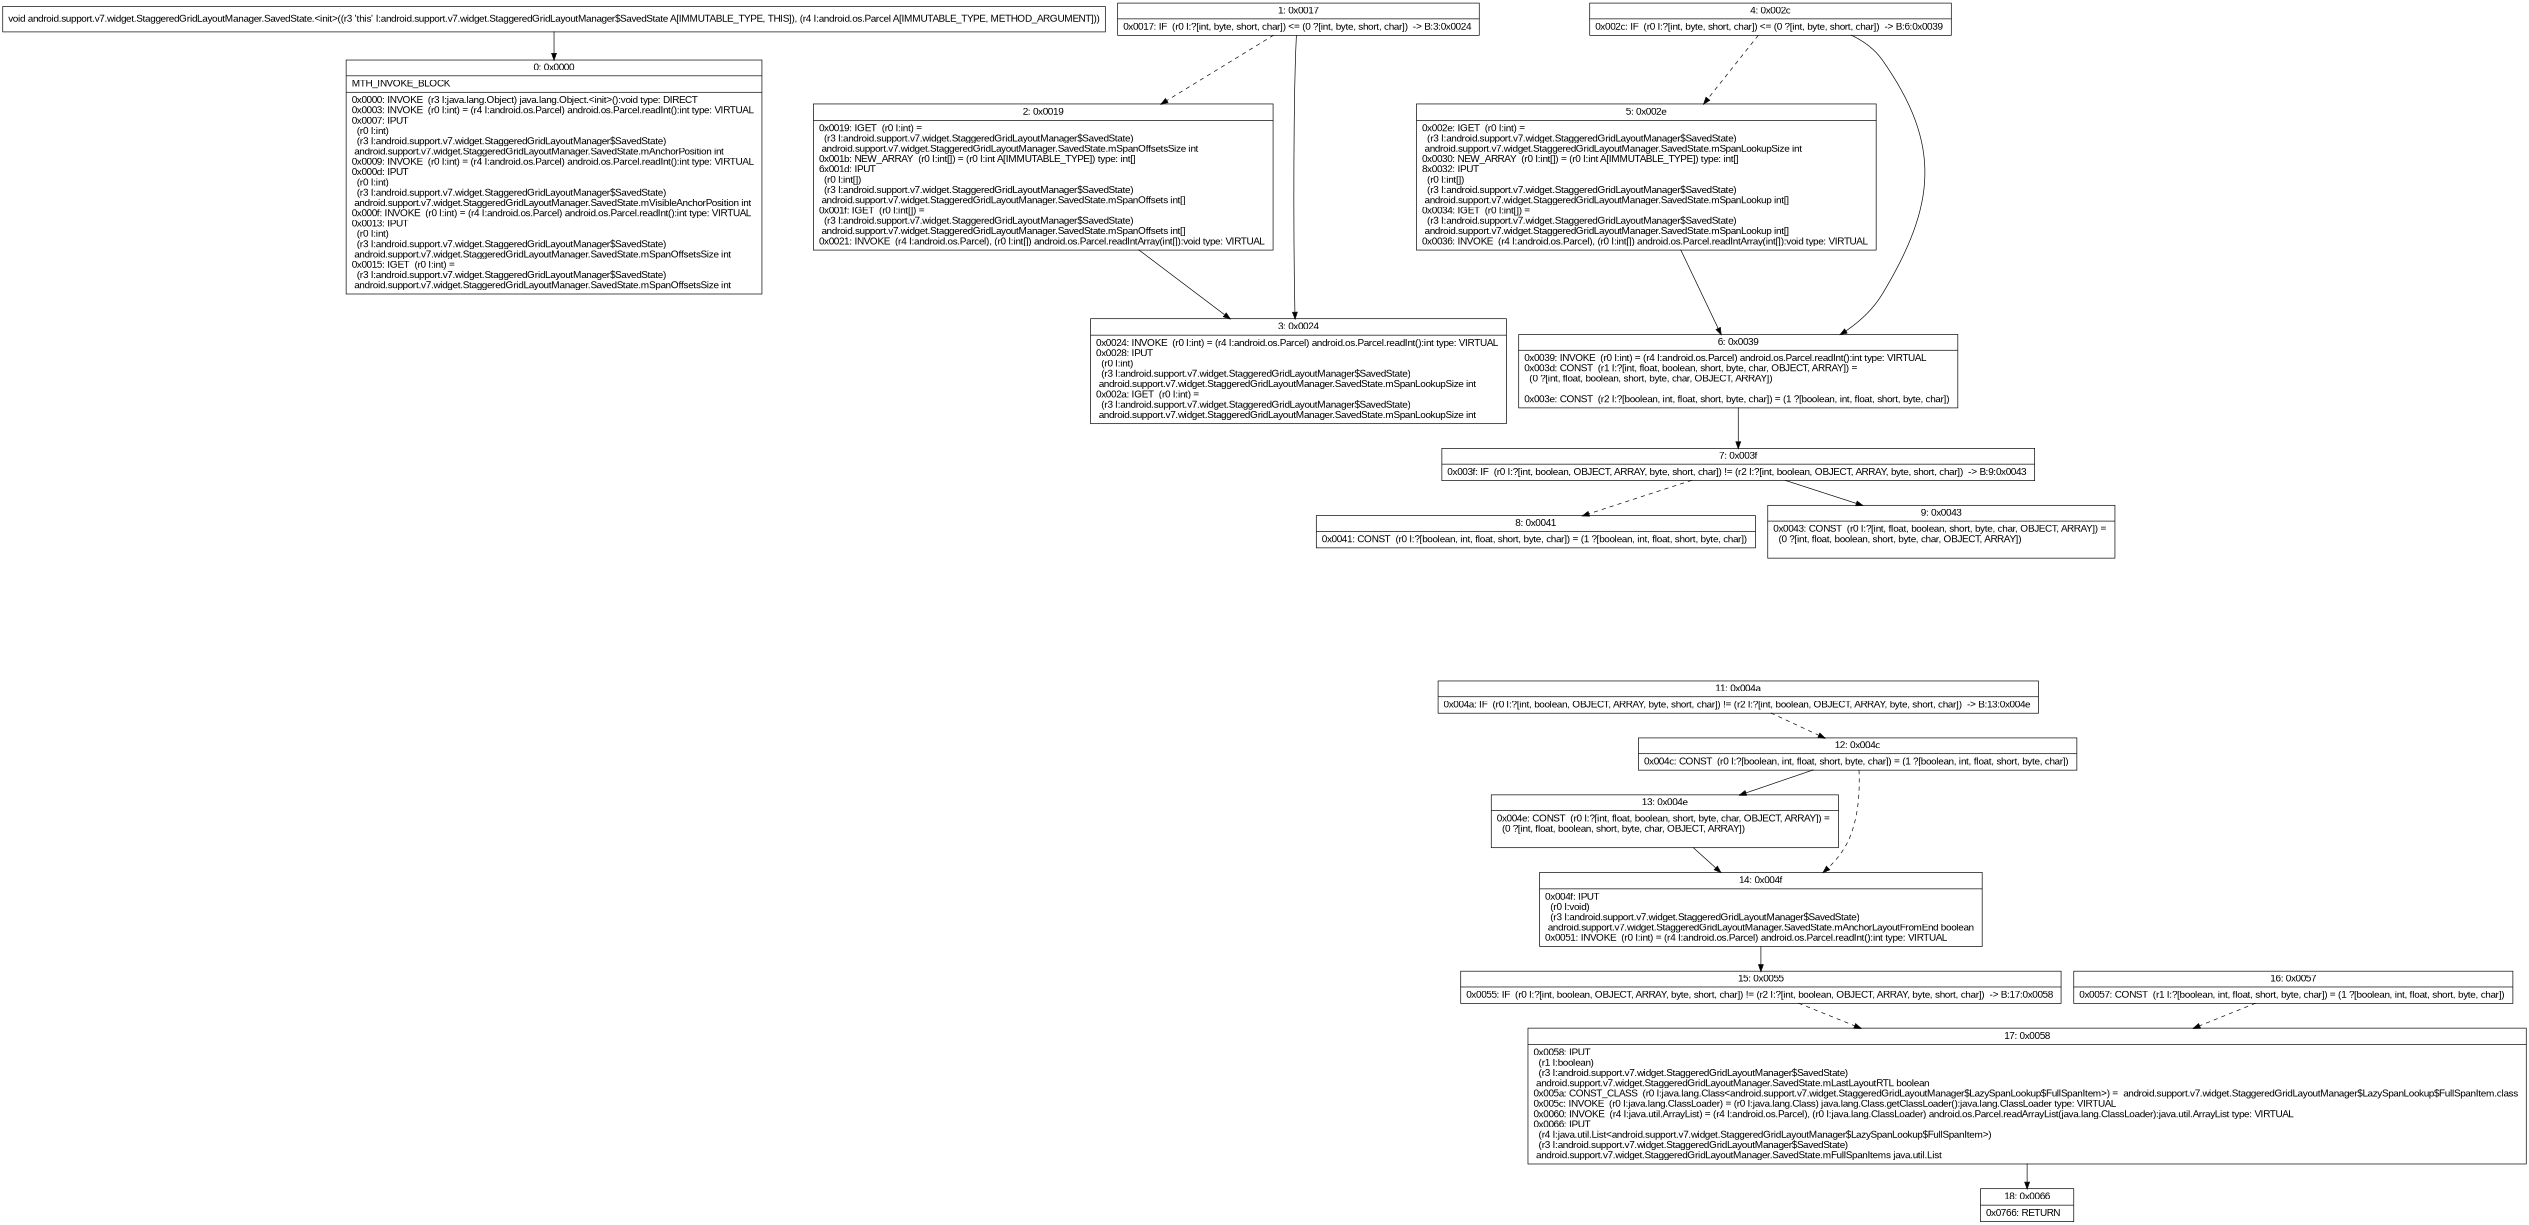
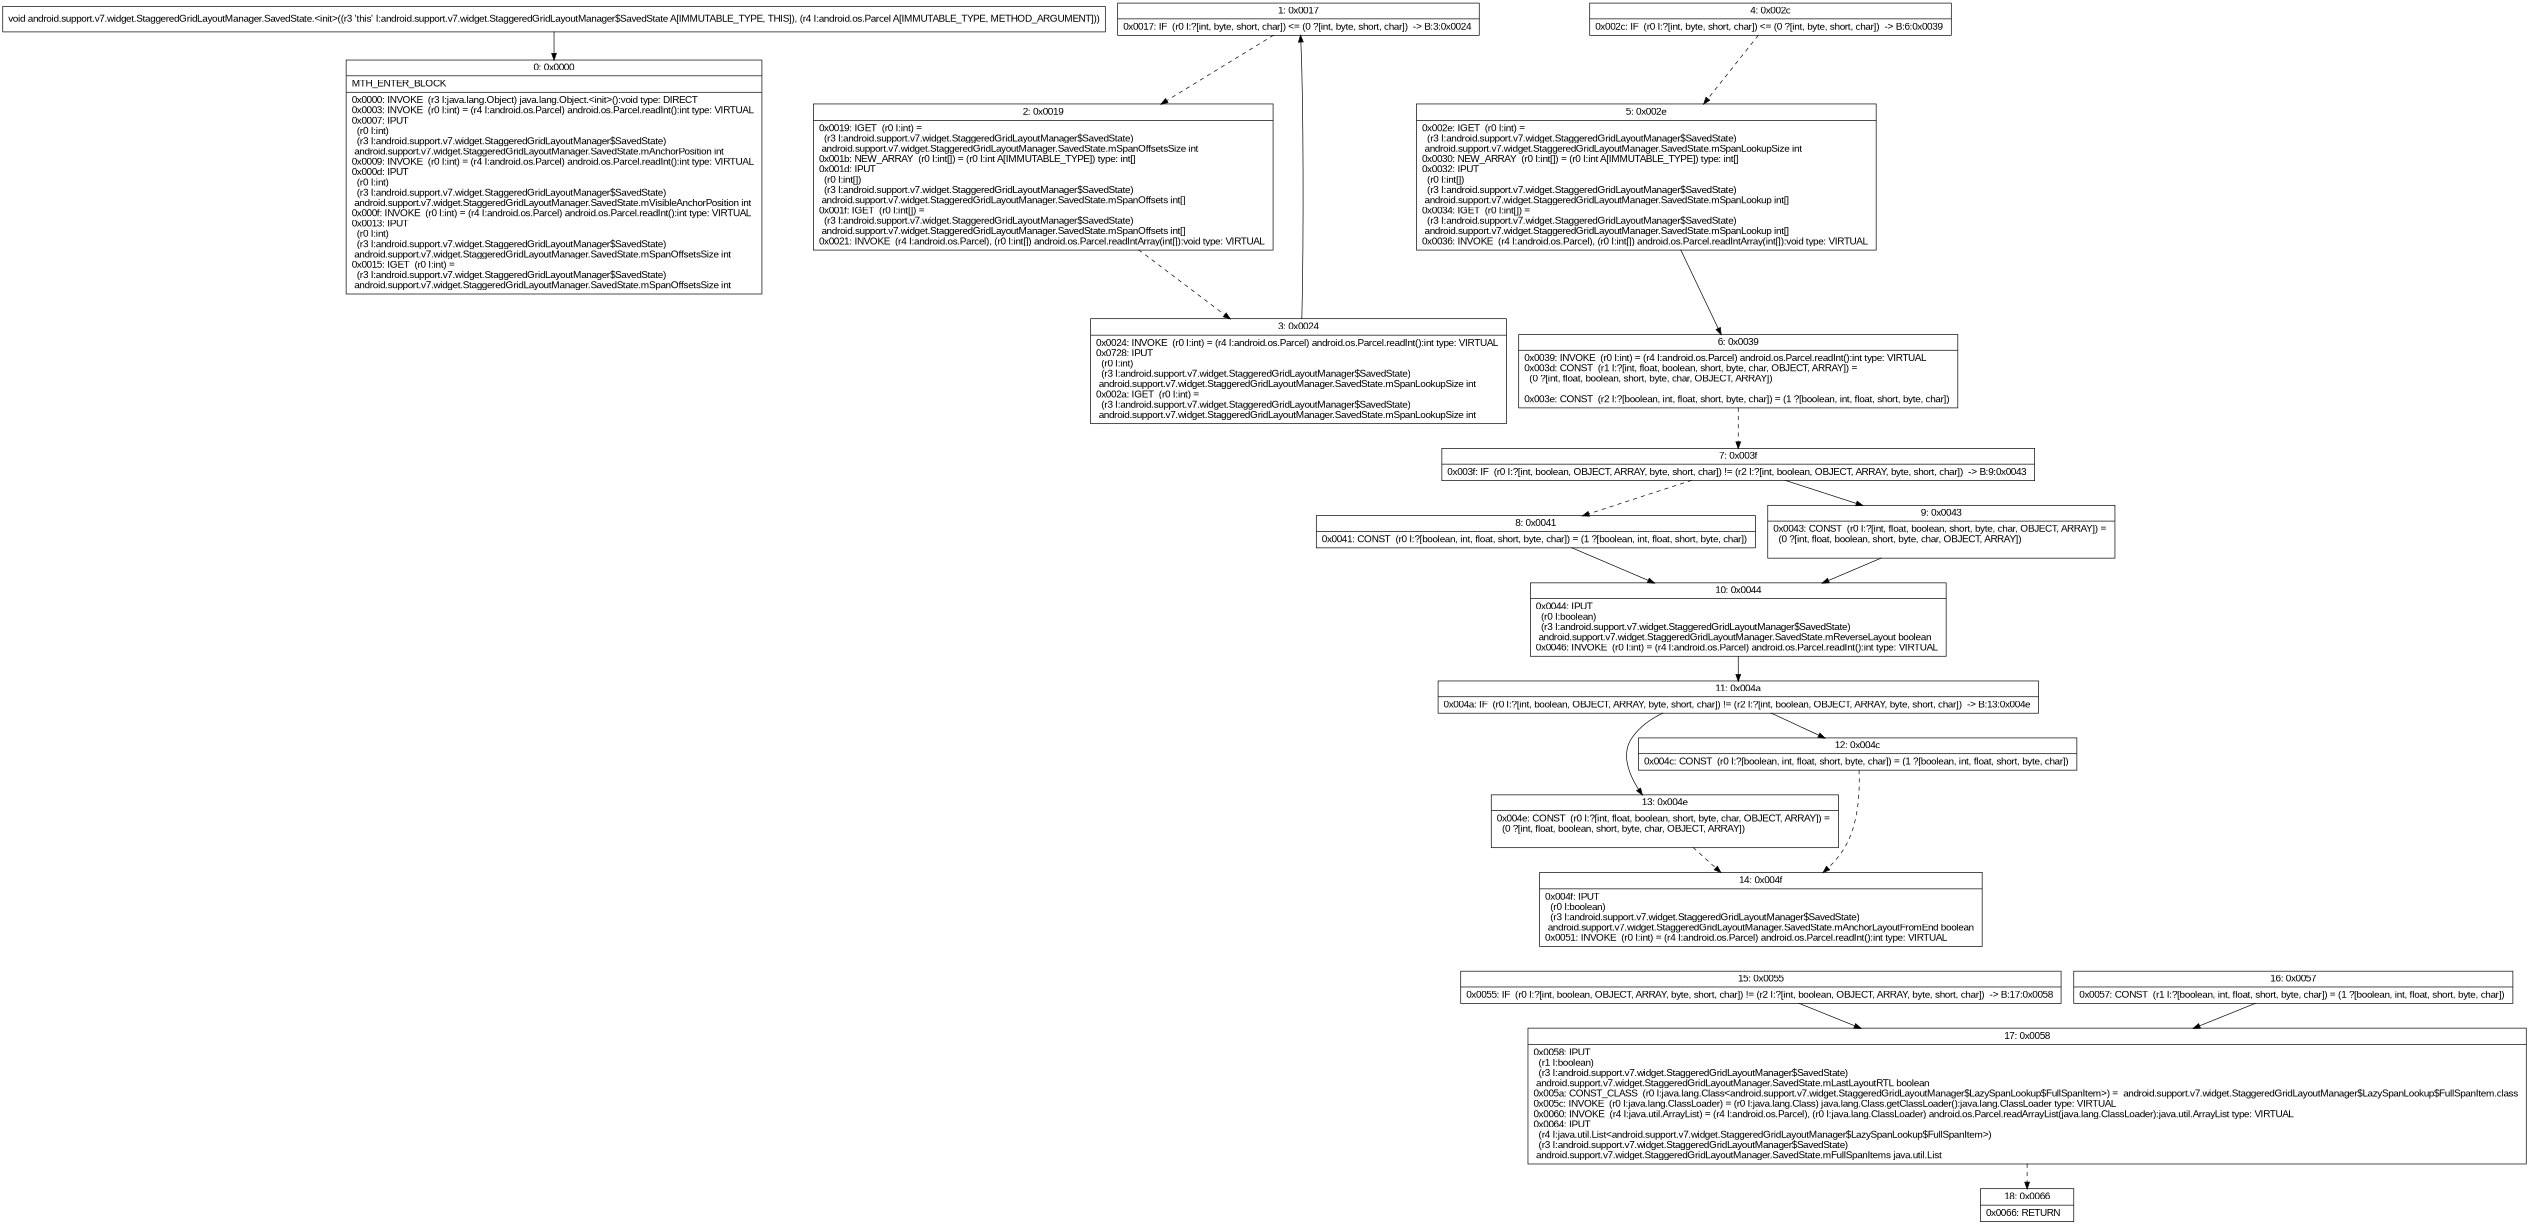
node "0: 0x0000": text "MTH_INVOKE_BLOCK" -> "MTH_ENTER_BLOCK"
node "2: 0x0019": text "6x001d: IPUT" -> "0x001d: IPUT"
node "5: 0x002e": text "8x0032: IPUT" -> "0x0032: IPUT"
edge "1: 0x0017" -> "3: 0x0024": reversed
edge "4: 0x002c" -> "6: 0x0039": removed
edge "2: 0x0019" -> "3: 0x0024": style solid -> dashed
node "3: 0x0024": text "0x0028: IPUT" -> "0x0728: IPUT"
edge "6: 0x0039" -> "7: 0x003f": style solid -> dashed
node "10: 0x0044": added
edge "11: 0x004a" -> "12: 0x004c": style dashed -> solid
edge "12: 0x004c" -> "13: 0x004e": now "11: 0x004a" -> "13: 0x004e"
edge "13: 0x004e" -> "14: 0x004f": style solid -> dashed
node "14: 0x004f": text "(r0 I:void)" -> "(r0 I:boolean)"
edge "14: 0x004f" -> "15: 0x0055": removed
edge "15: 0x0055" -> "17: 0x0058": style dashed -> solid
edge "16: 0x0057" -> "17: 0x0058": style dashed -> solid
node "17: 0x0058": text "0x0066: IPUT" -> "0x0064: IPUT"
edge "17: 0x0058" -> "18: 0x0066": style solid -> dashed
node "18: 0x0066": text "0x0766: RETURN" -> "0x0066: RETURN"
